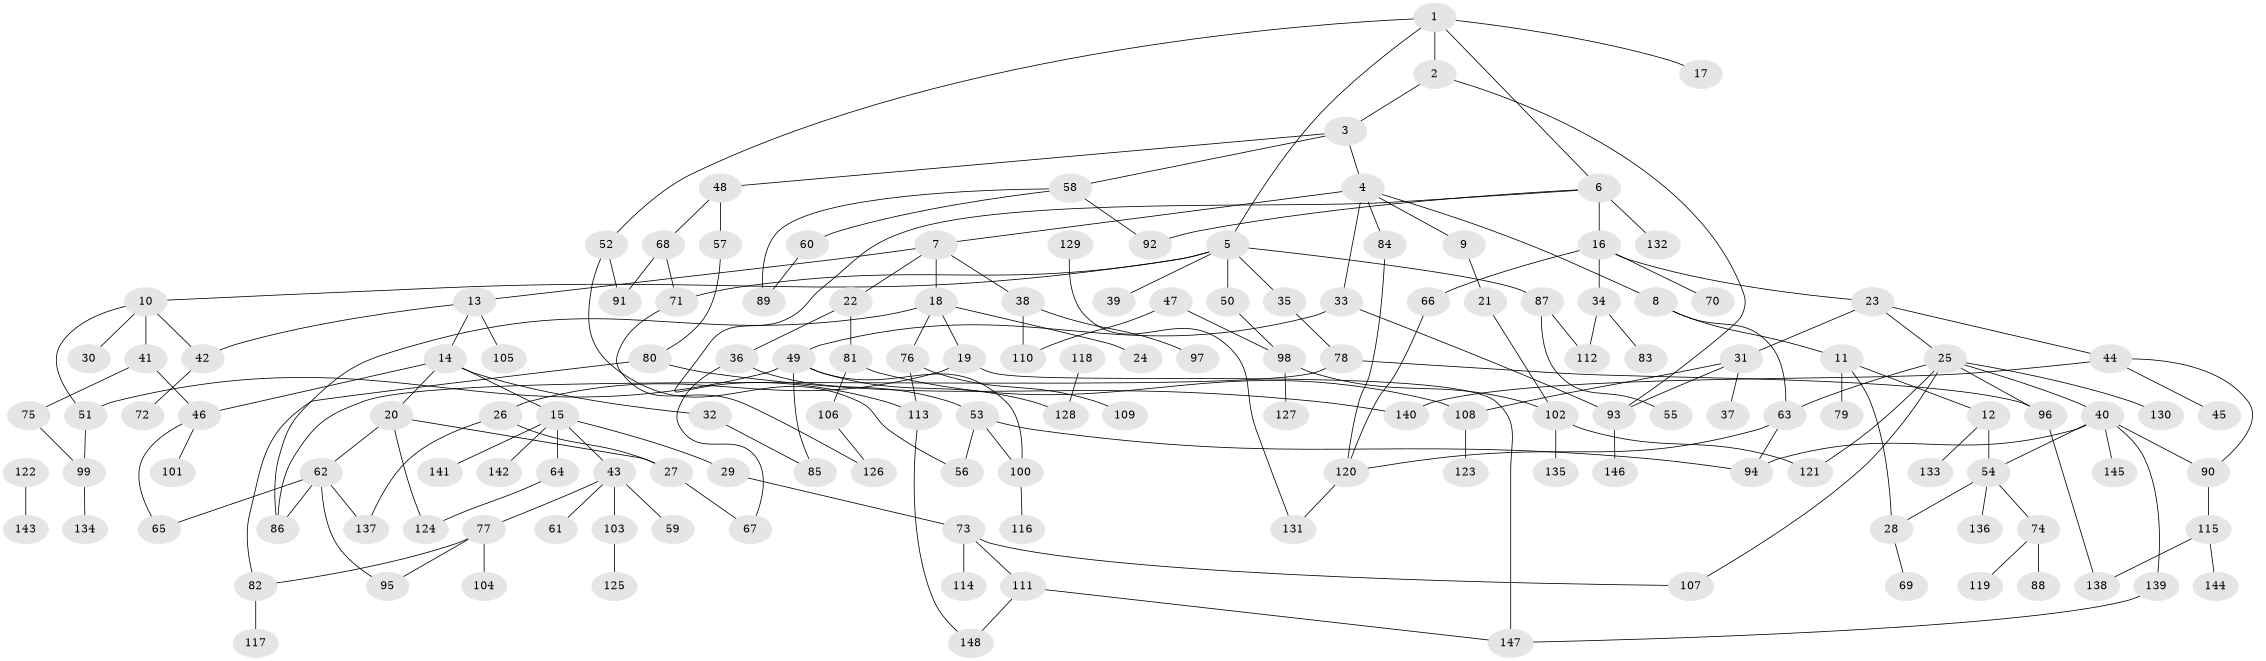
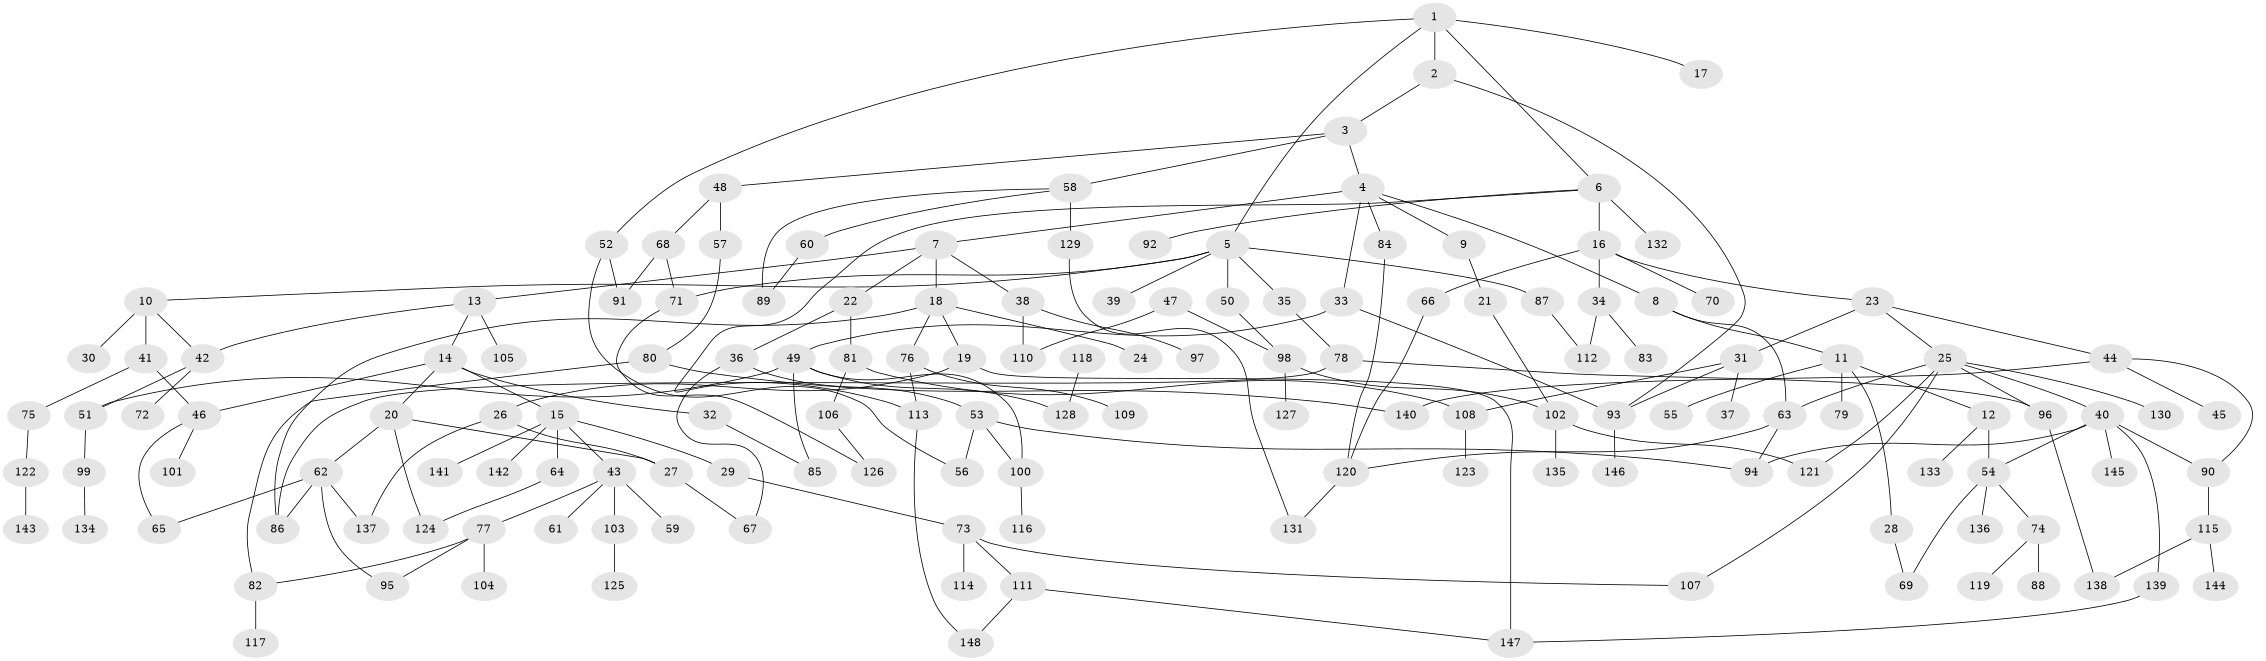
edge "58" -- "92": now "58" -- "129"
edge "10" -- "51": now "42" -- "51"
edge "87" -- "55": now "11" -- "55"
edge "75" -- "99": now "75" -- "122"
edge "54" -- "28": now "54" -- "69"
